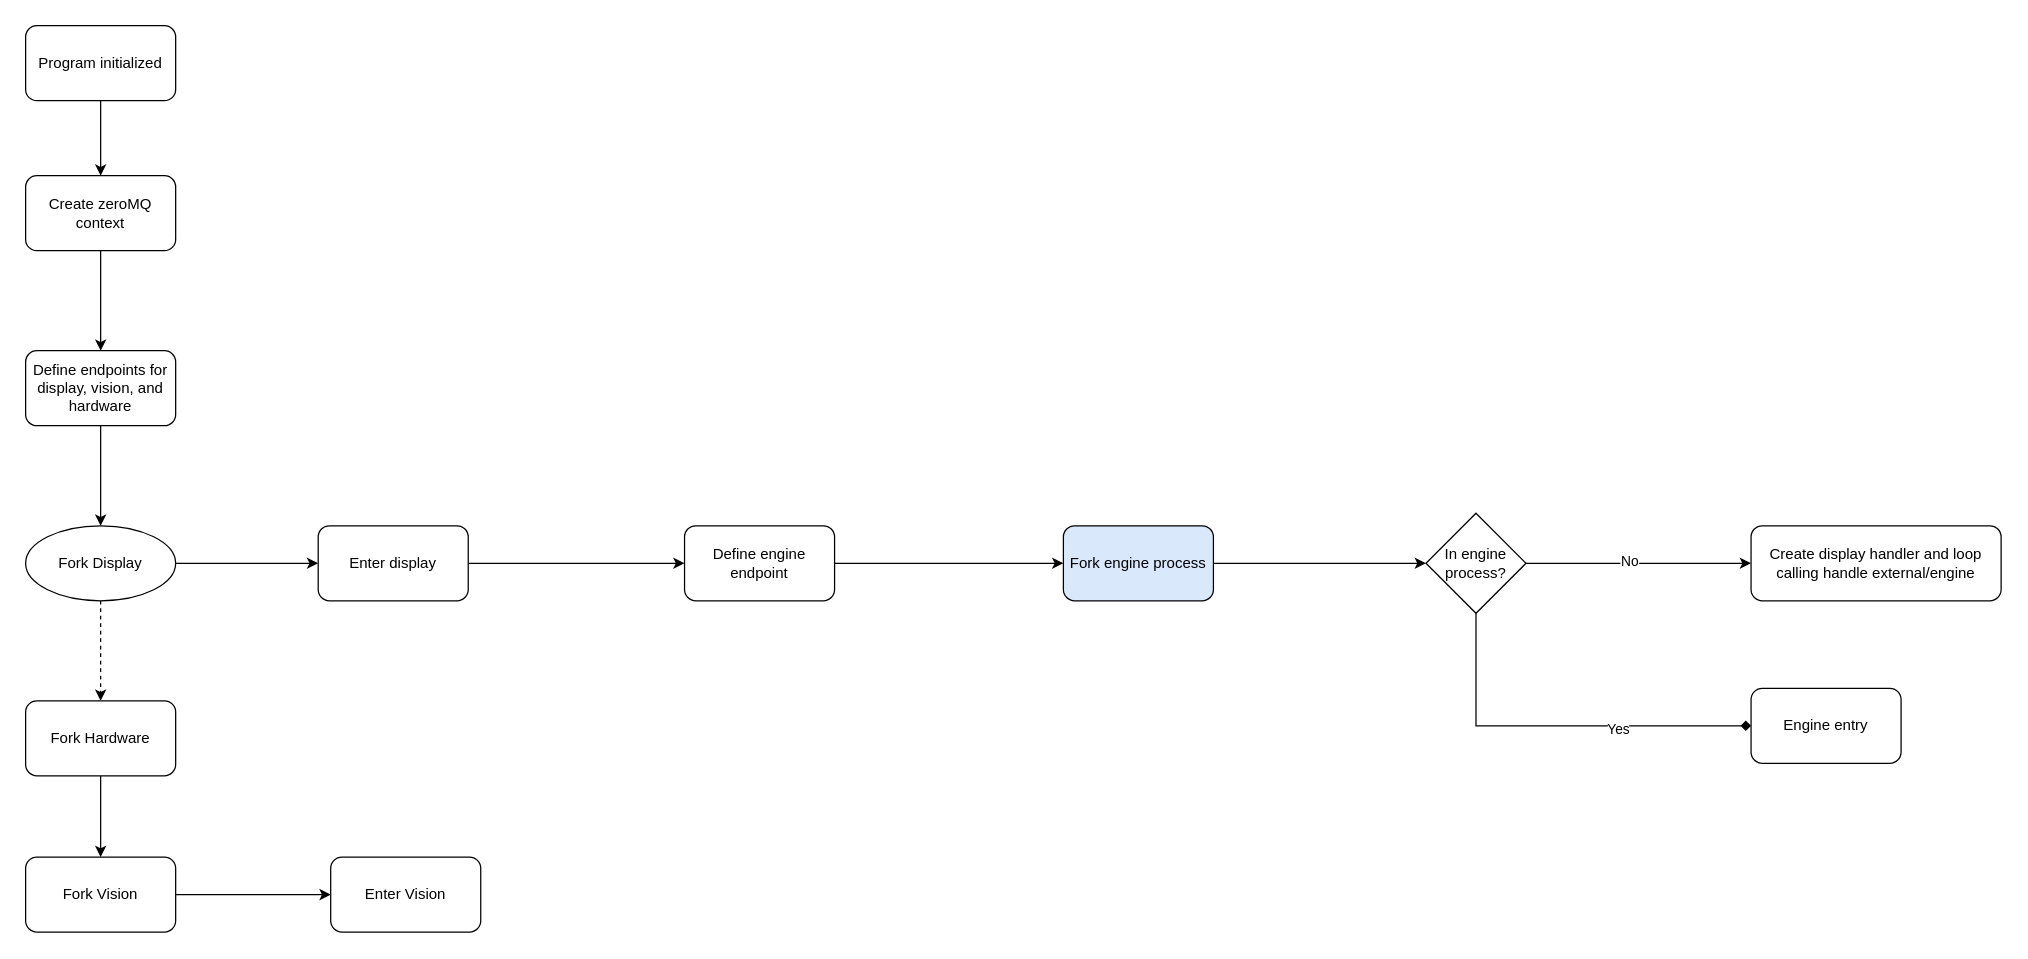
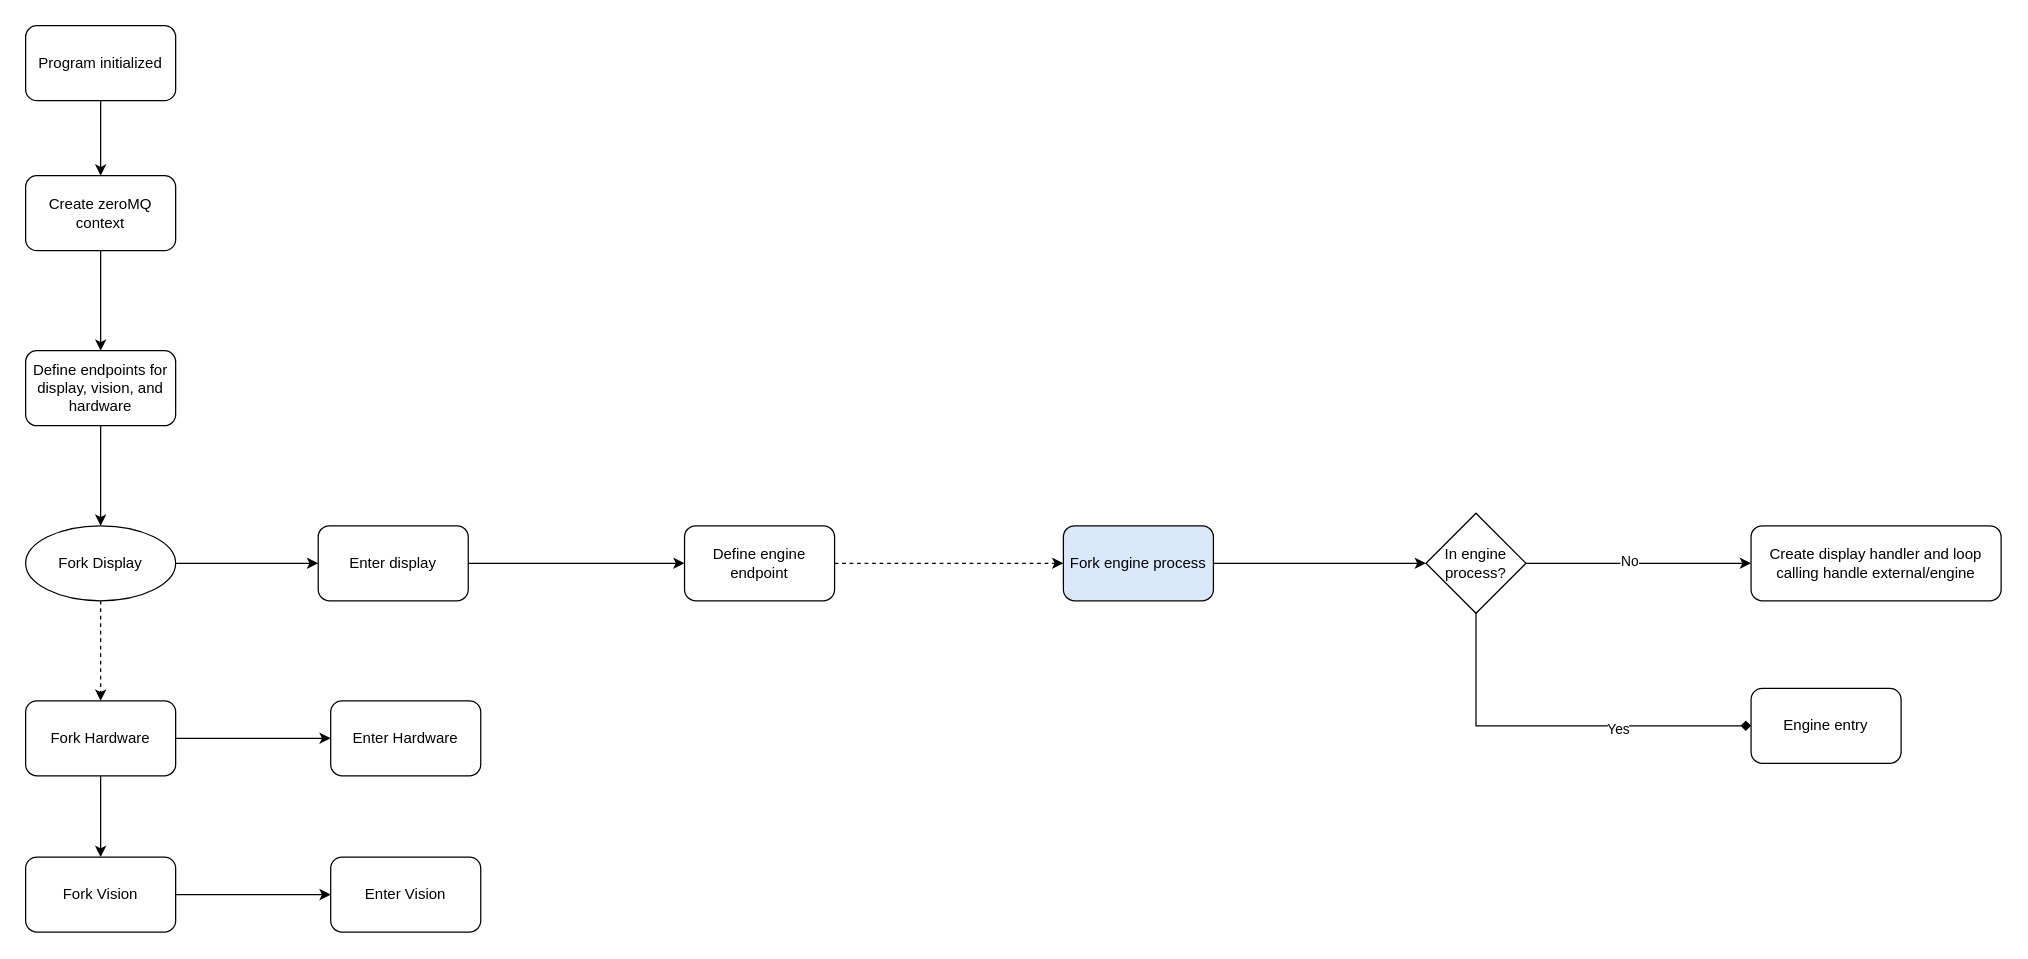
edge "Define engine endpoint" -> "Fork engine process": style solid -> dashed
edge "Fork Hardware" -> "Enter Hardware": added
node "Enter Hardware": added
